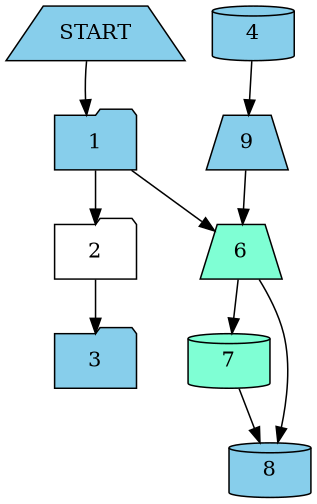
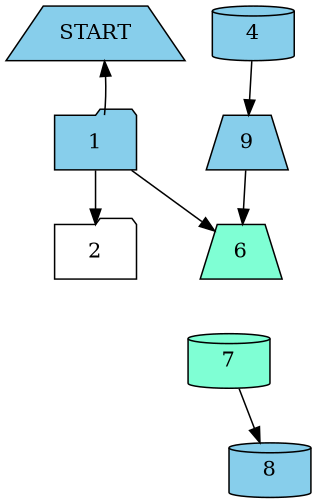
edge "START" -> "1": reversed
edge "6" -> "7": removed
edge "6" -> "8": removed
node "3": removed
